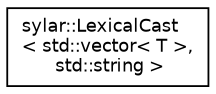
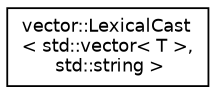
node "sylar::LexicalCast < std::vector< T >, std::string >": label "sylar::LexicalCast < std::vector< T >, std::string >" -> "vector::LexicalCast < std::vector< T >, std::string >"
